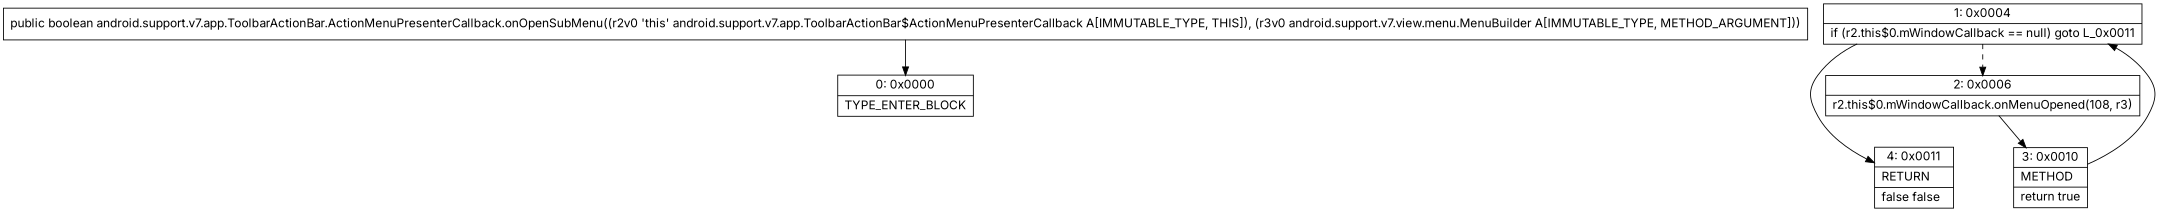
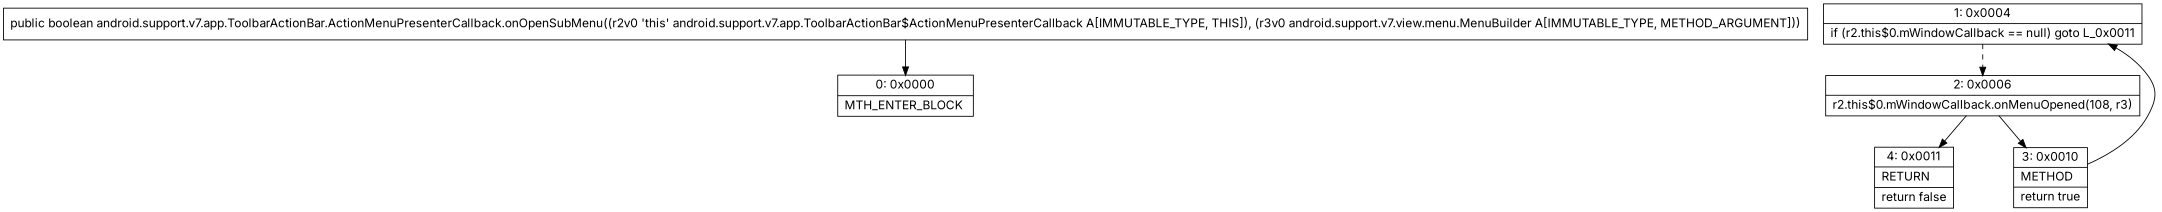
edge "1: 0x0004" -> "4: 0x0011": now "2: 0x0006" -> "4: 0x0011"
node "0: 0x0000": text "TYPE_ENTER_BLOCK" -> "MTH_ENTER_BLOCK"
node "4: 0x0011": text "false false" -> "return false"
